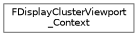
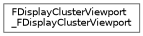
node "FDisplayClusterViewport _Context": label "FDisplayClusterViewport _Context" -> "FDisplayClusterViewport _FDisplayClusterViewport"
